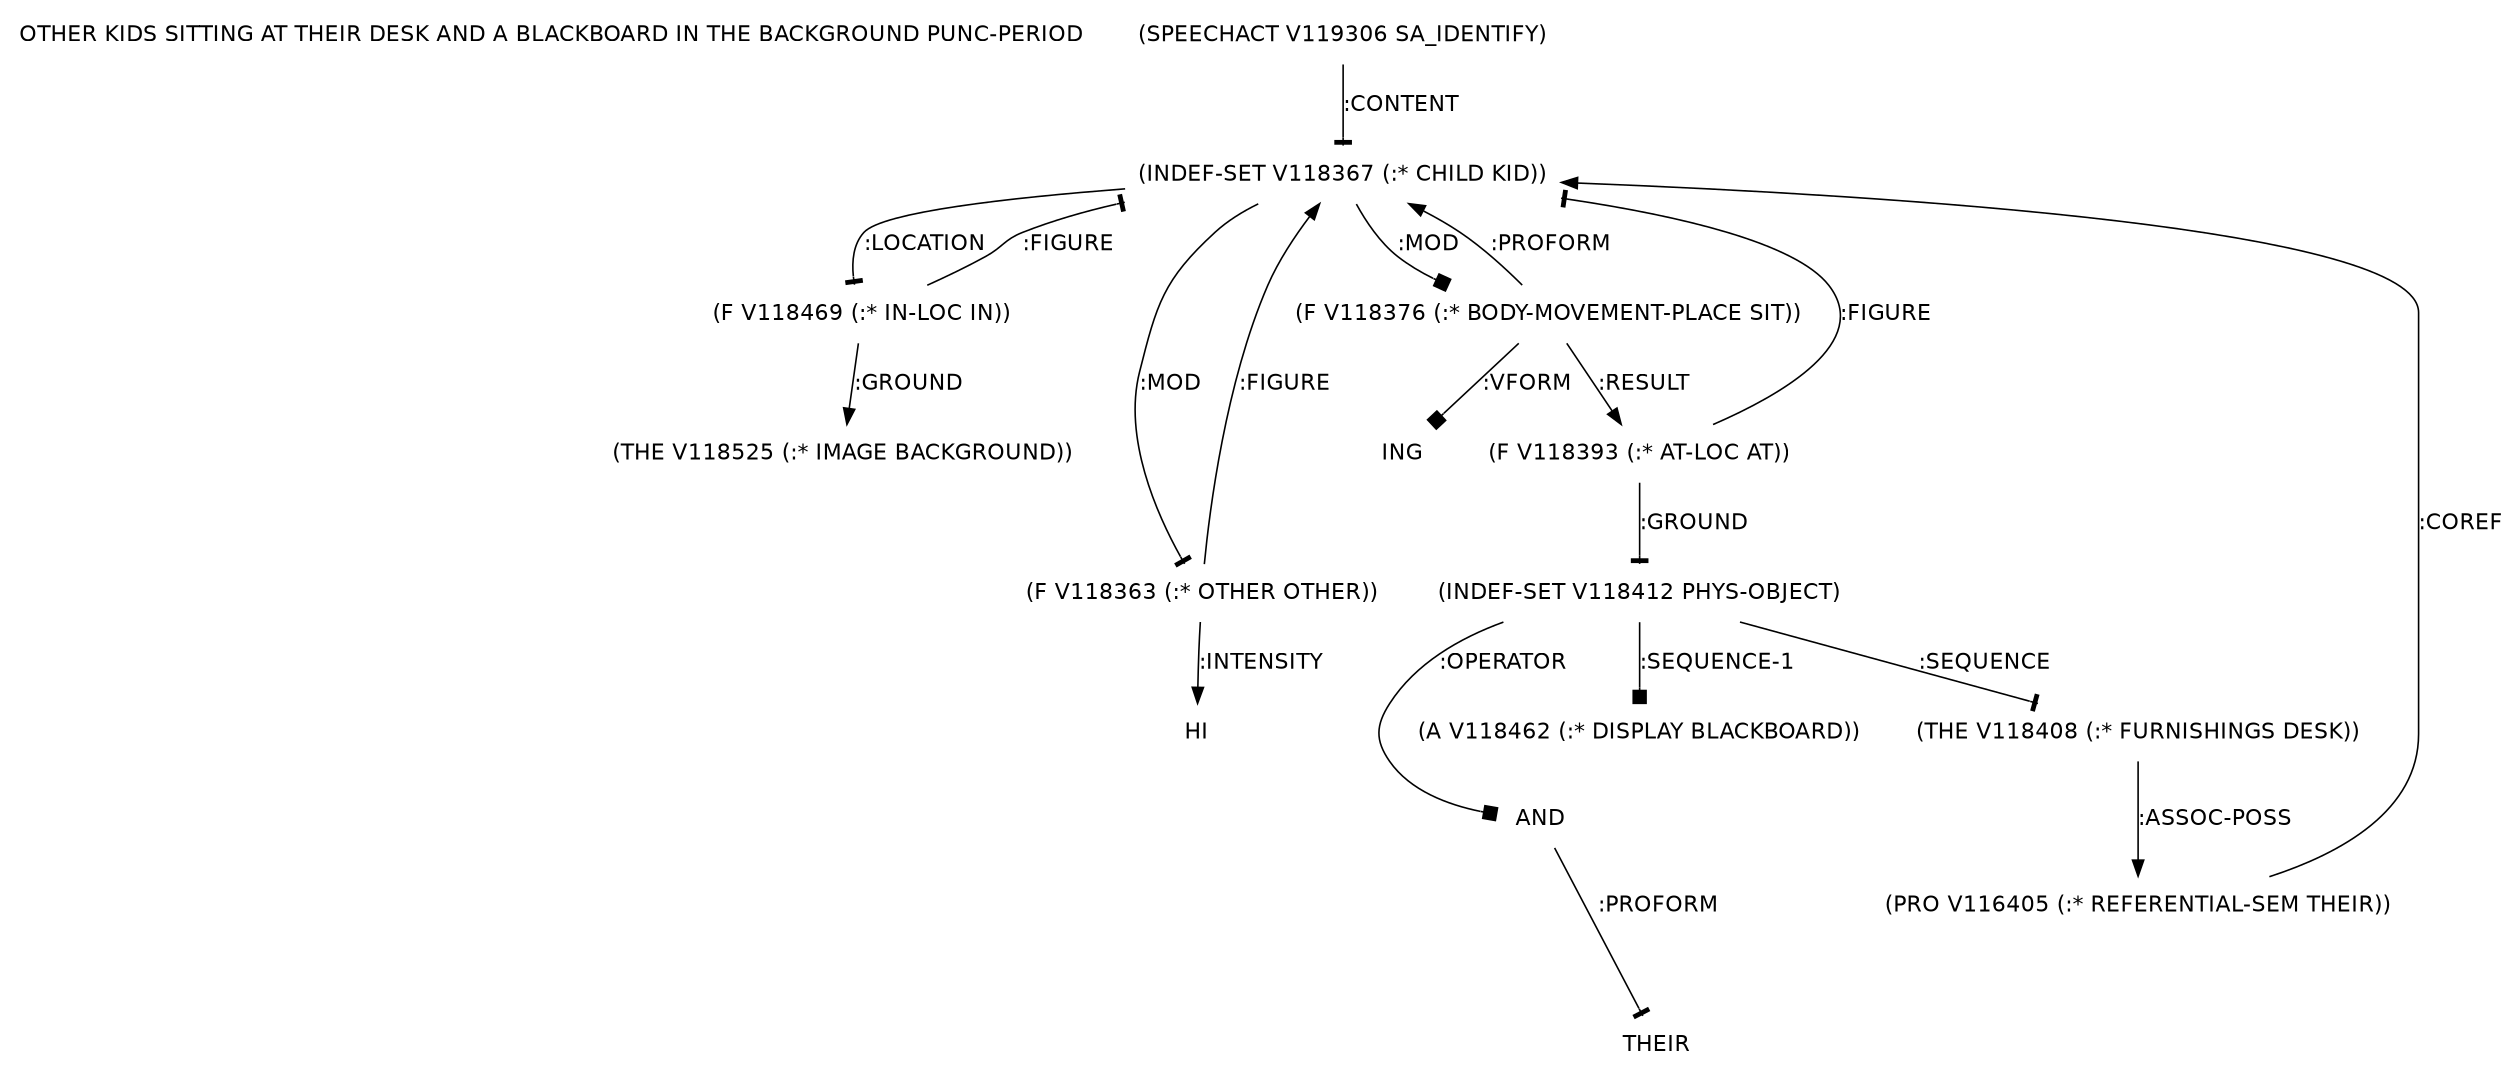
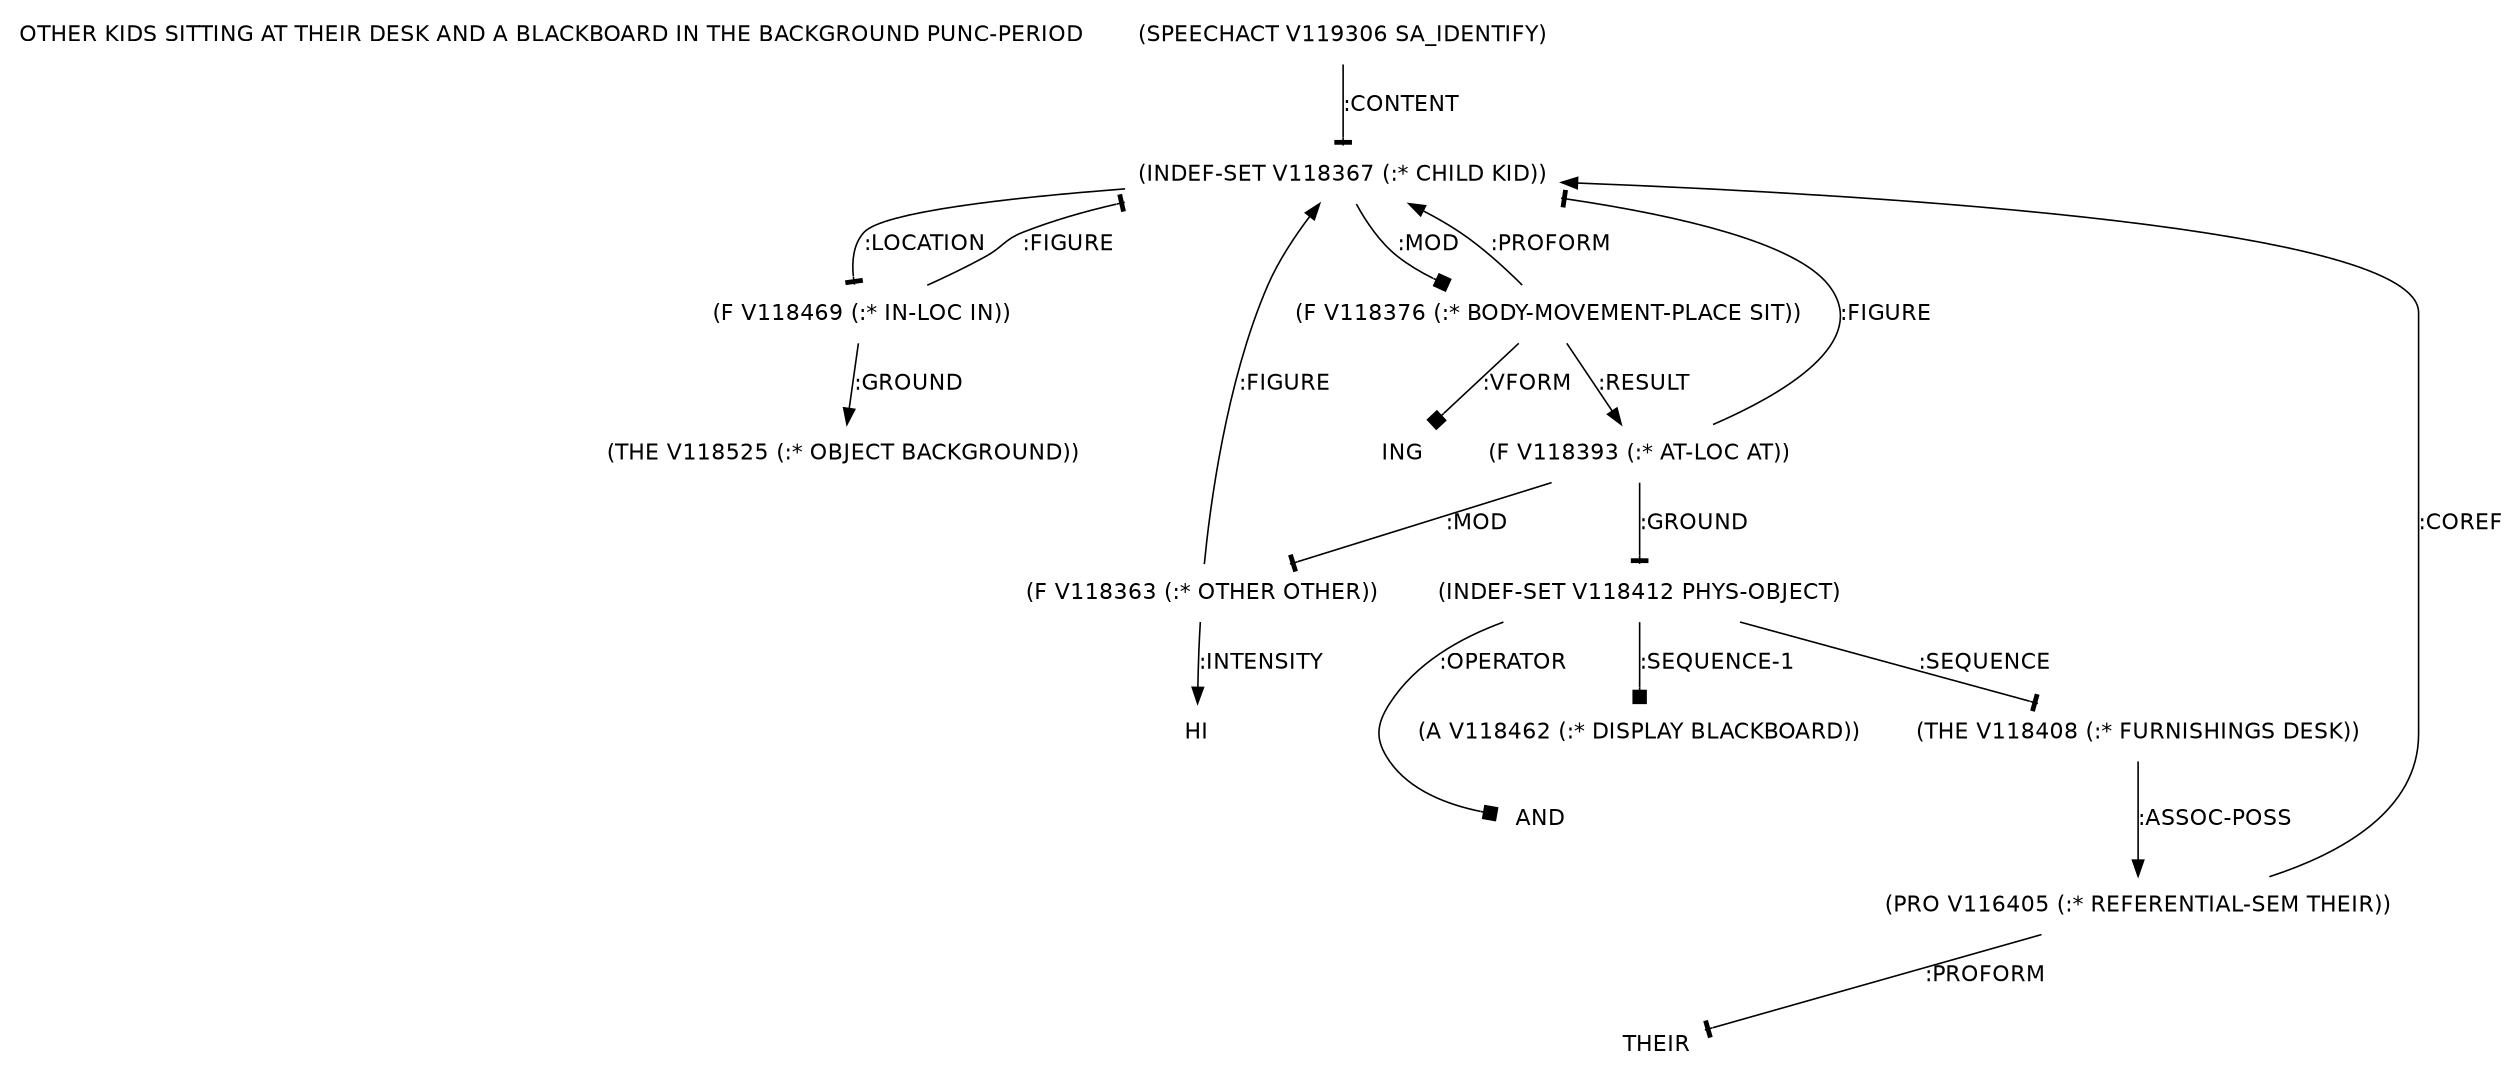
edge "(INDEF-SET V118367 (:* CHILD KID))" -> "(F V118363 (:* OTHER OTHER))": now "(F V118393 (:* AT-LOC AT))" -> "(F V118363 (:* OTHER OTHER))"
node "(THE V118525 (:* IMAGE BACKGROUND))": label "(THE V118525 (:* IMAGE BACKGROUND))" -> "(THE V118525 (:* OBJECT BACKGROUND))"
edge "AND" -> "THEIR": now "(PRO V116405 (:* REFERENTIAL-SEM THEIR))" -> "THEIR"
